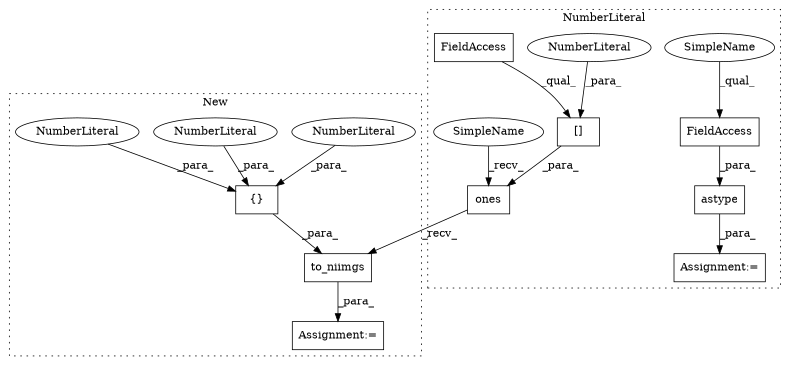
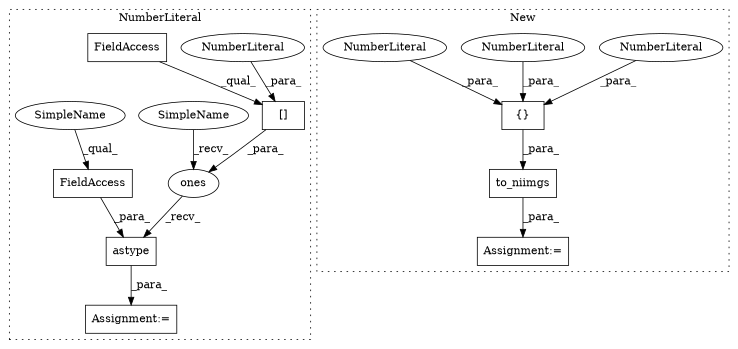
node "ones": shape box -> ellipse
edge "ones" -> "to_niimgs": now "ones" -> "astype"
